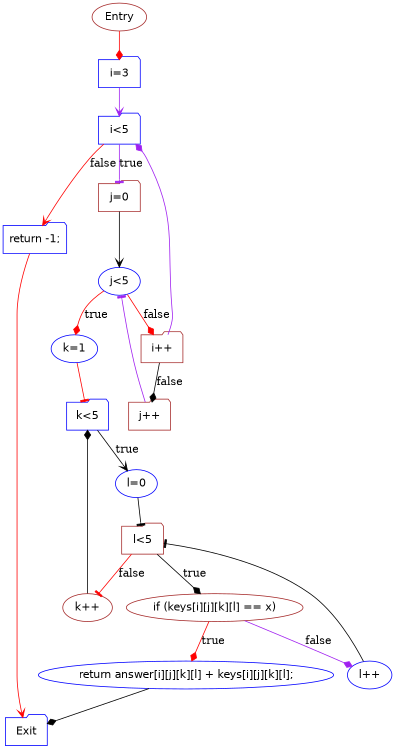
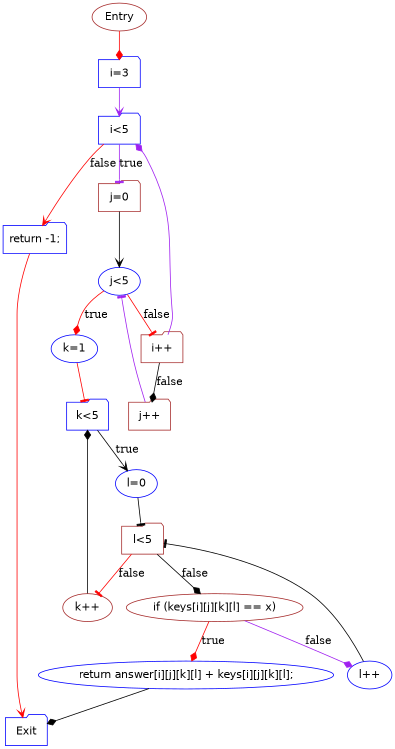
edge "j<5" -> "i++": arrowhead diamond -> tee
edge "l<5" -> "if (keys[i][j][k][l] == x)": label "true" -> "false"
